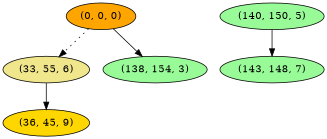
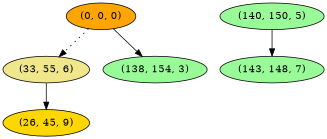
node "(36, 45, 9)": label "(36, 45, 9)" -> "(26, 45, 9)"
